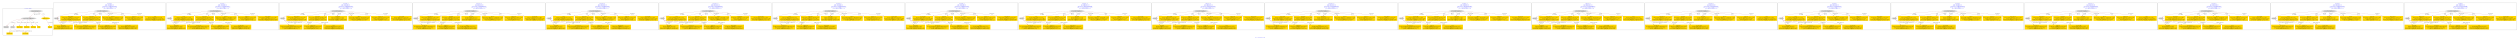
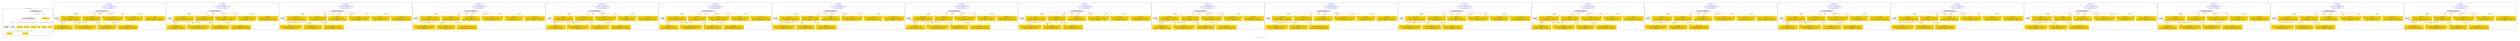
node "access_id": added
